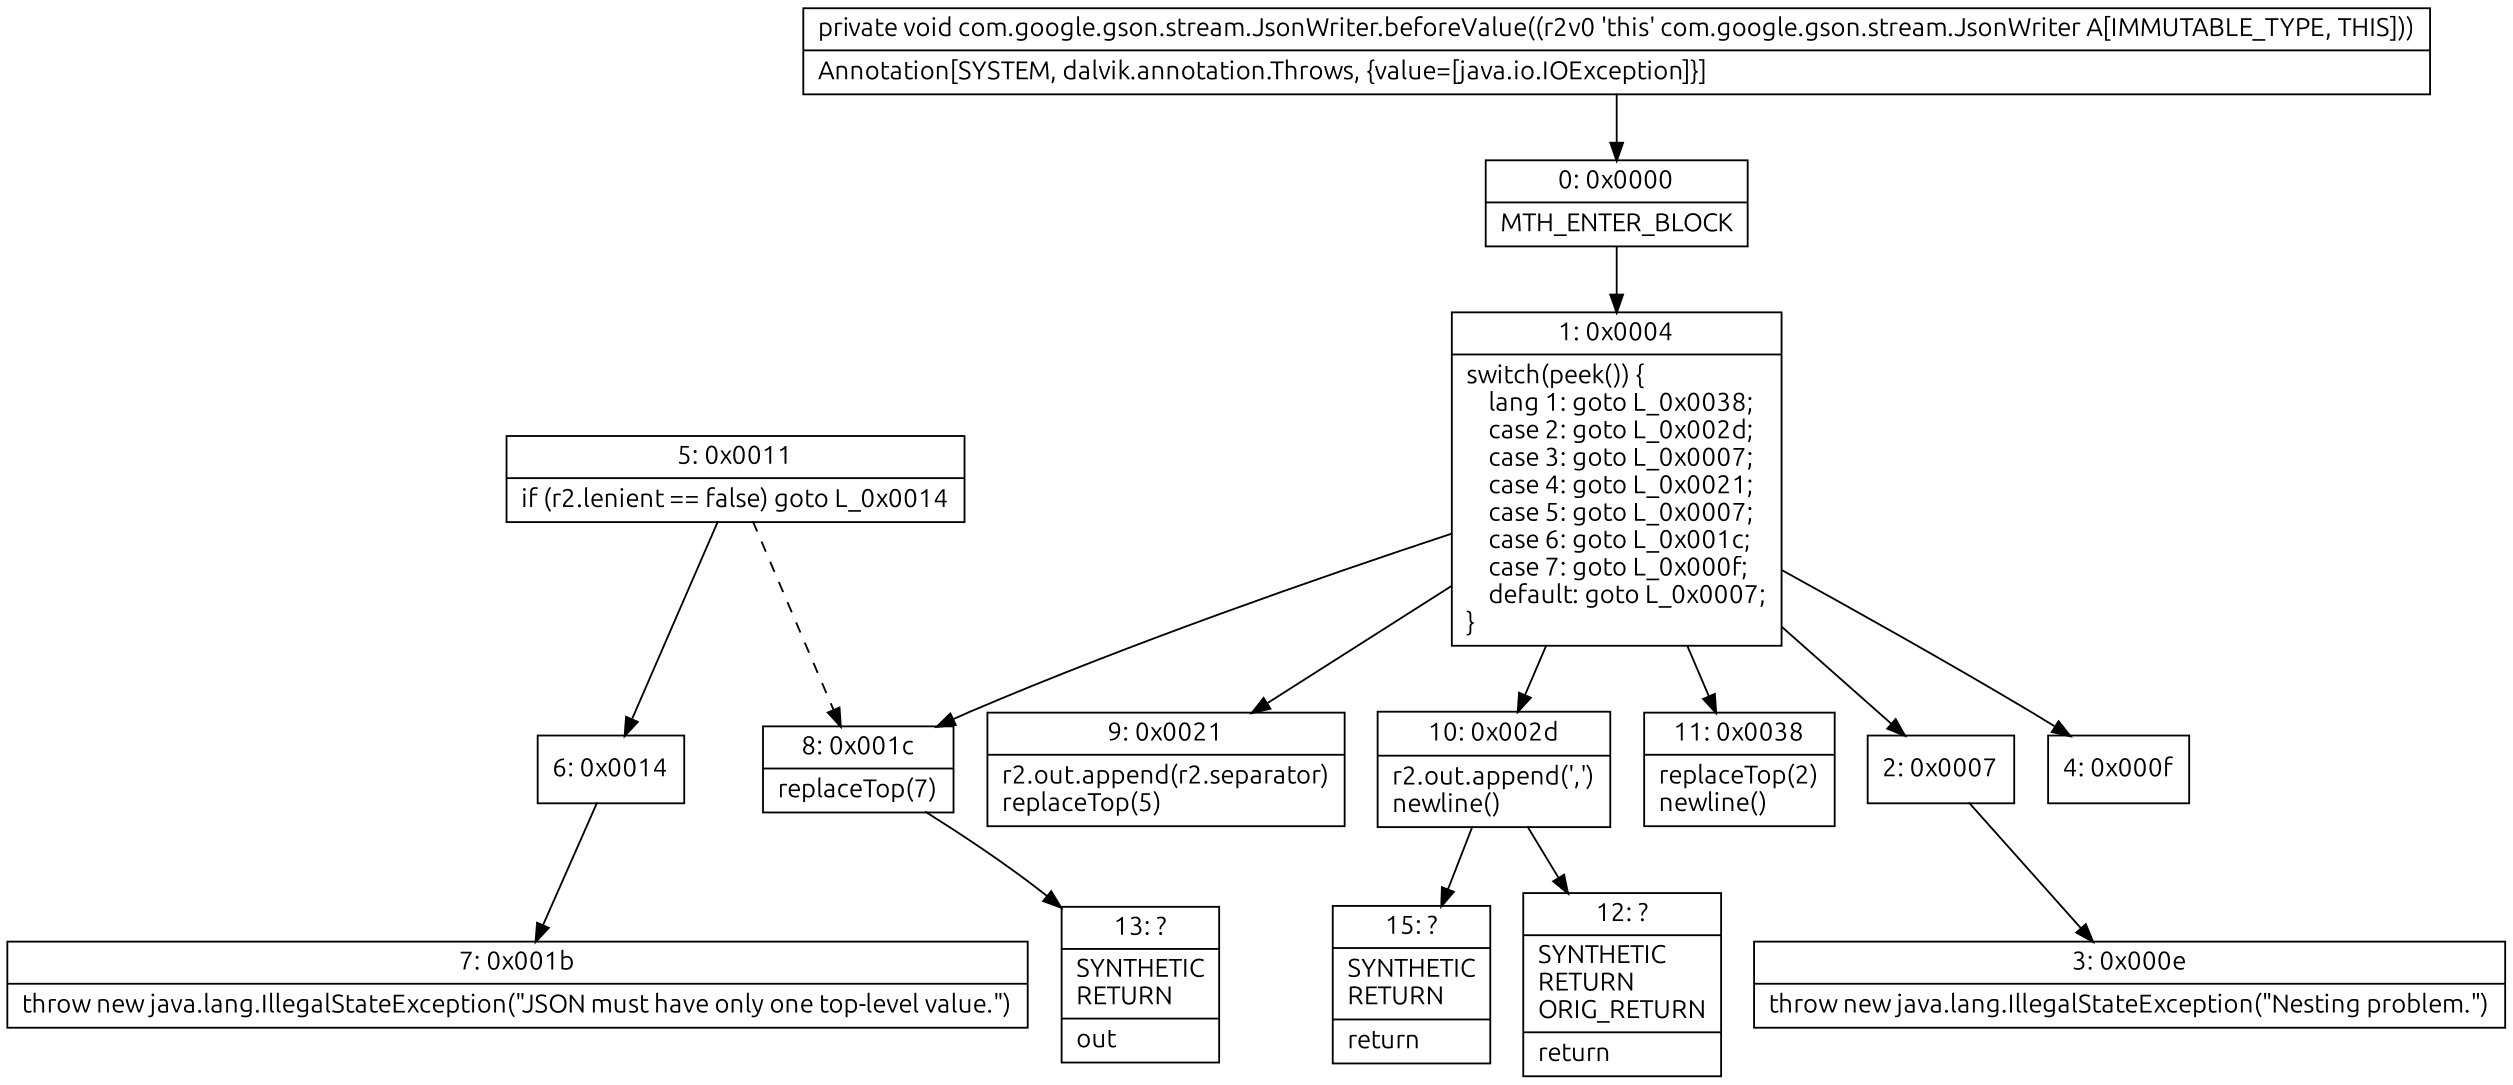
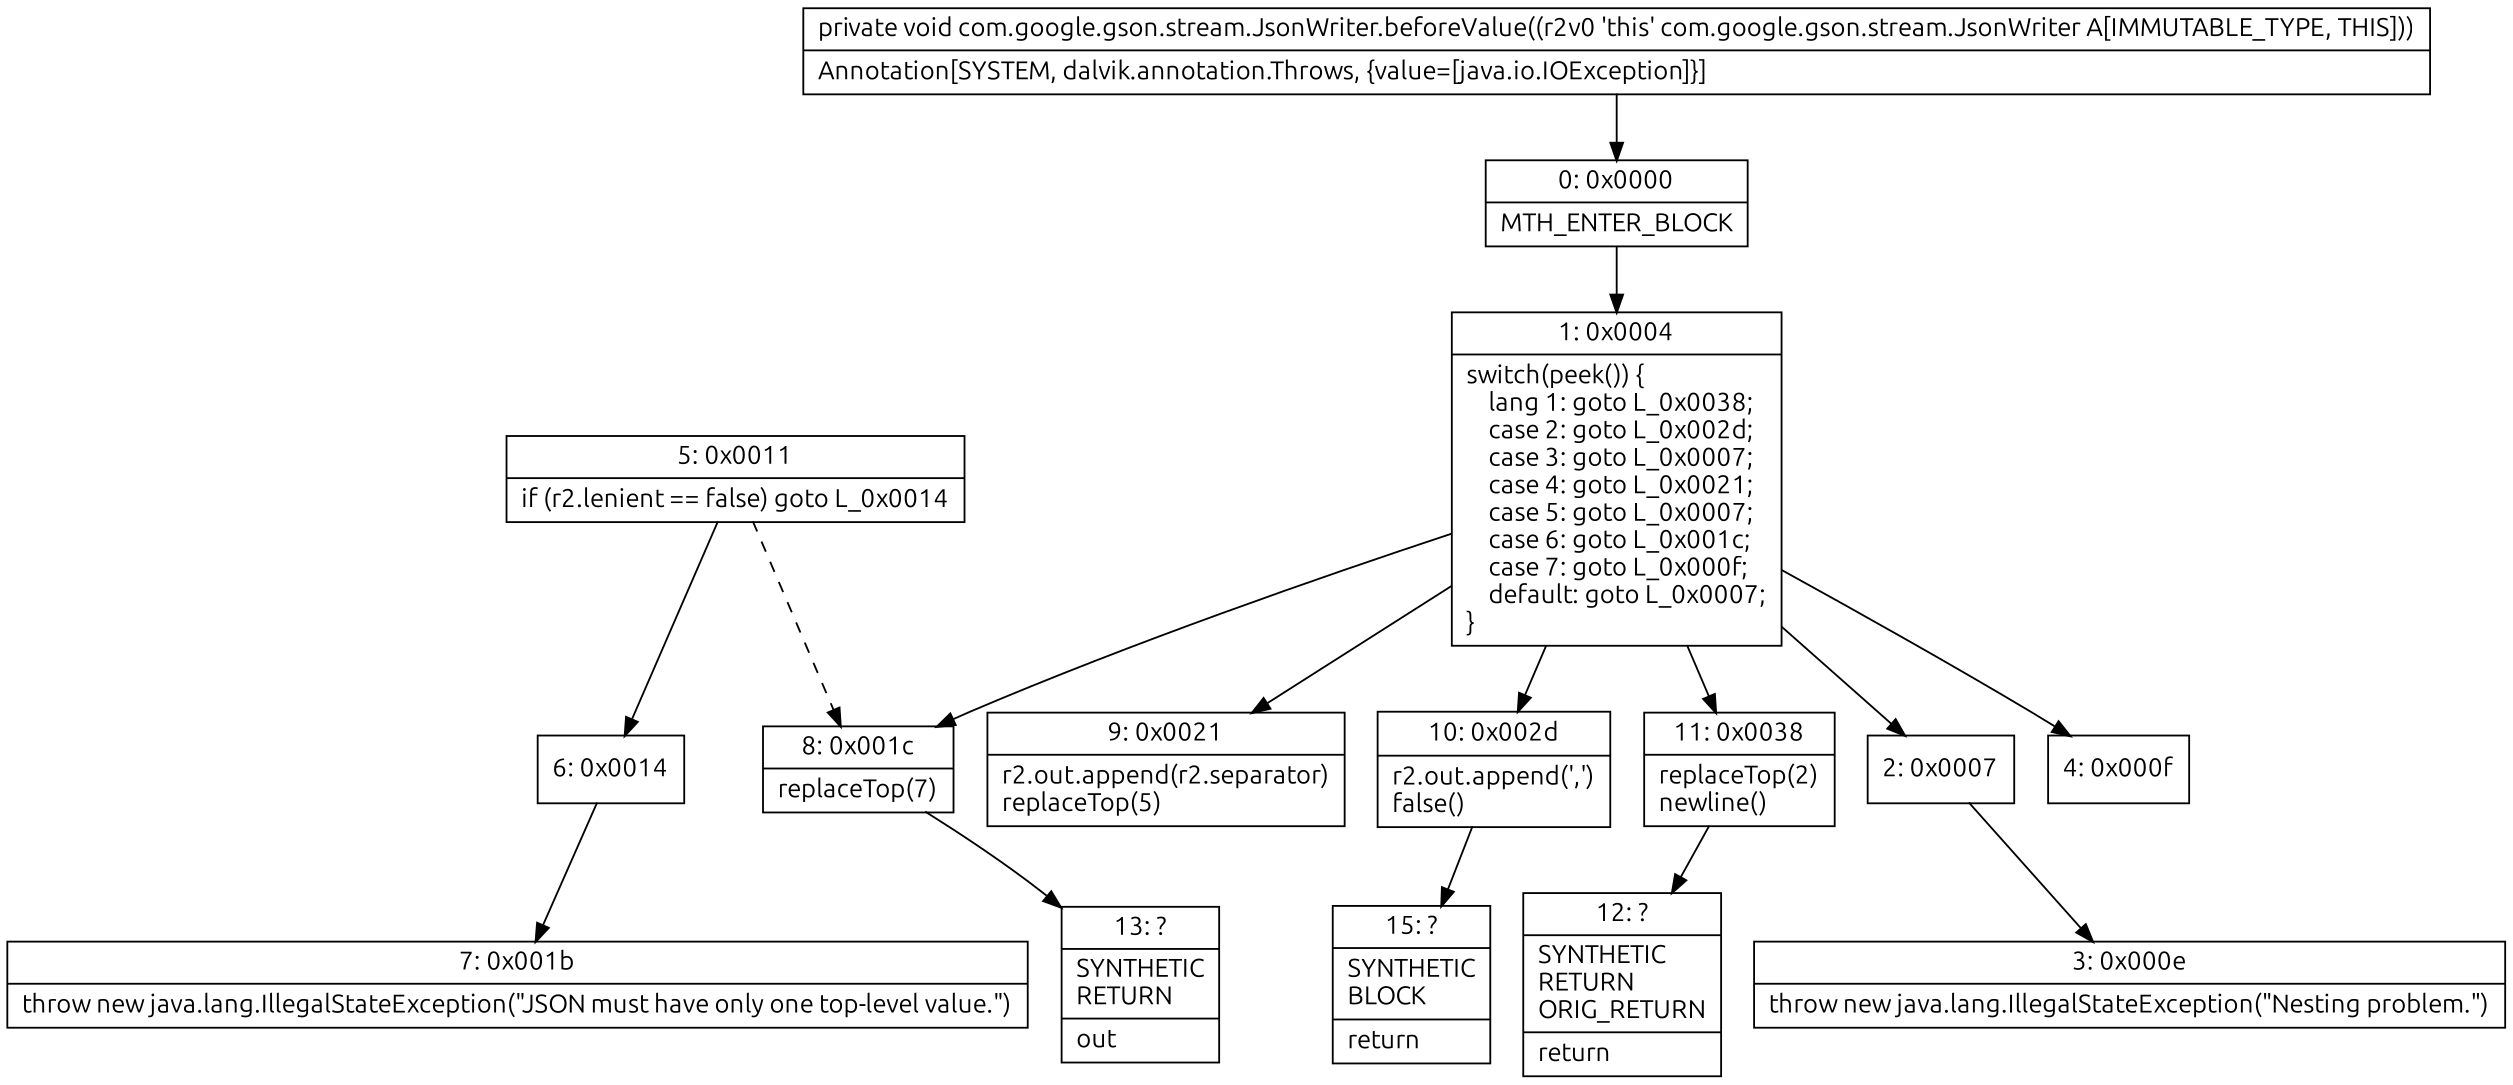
node "10: 0x002d": text "newline()" -> "false()"
edge "10: 0x002d" -> "12: ?": now "11: 0x0038" -> "12: ?"
node "15: ?": text "RETURN" -> "BLOCK"
